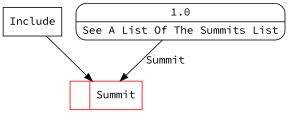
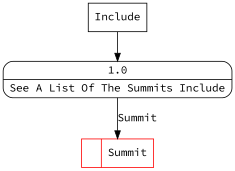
node "1.0": text "See A List Of The Summits List" -> "See A List Of The Summits Include"
edge "Include" -> "Summit": now "Include" -> "1.0"
